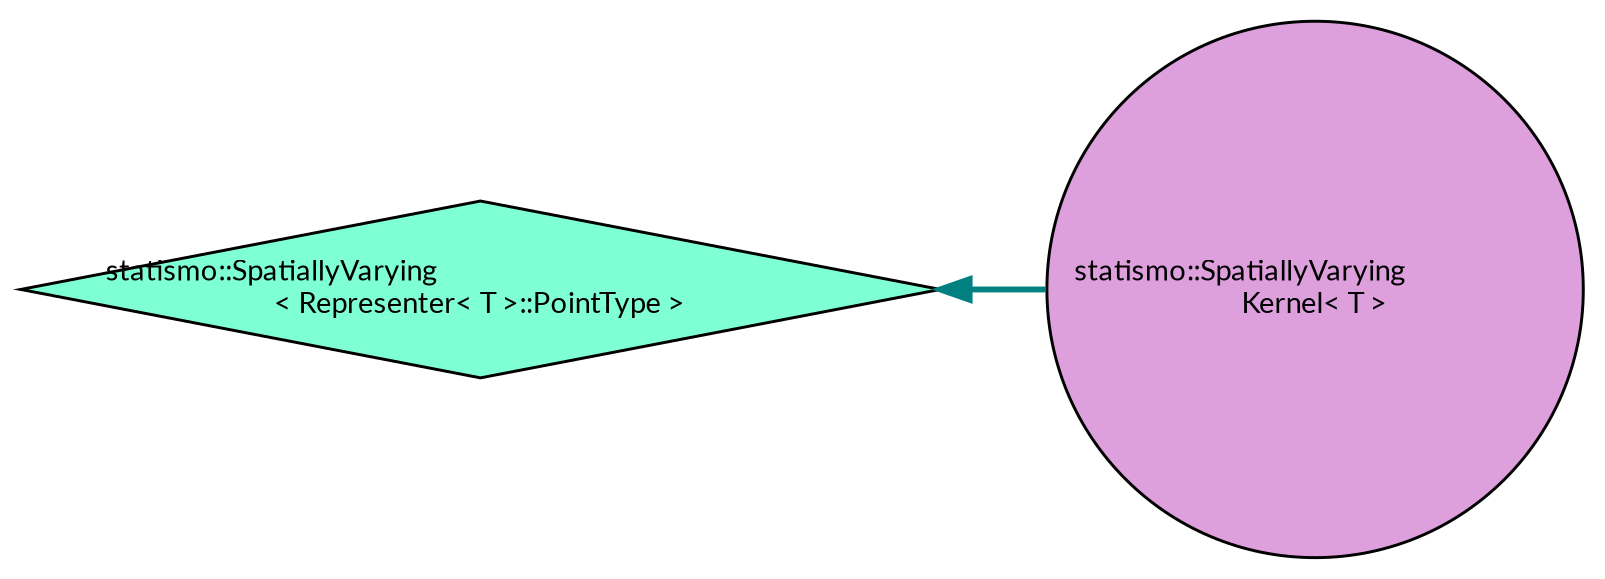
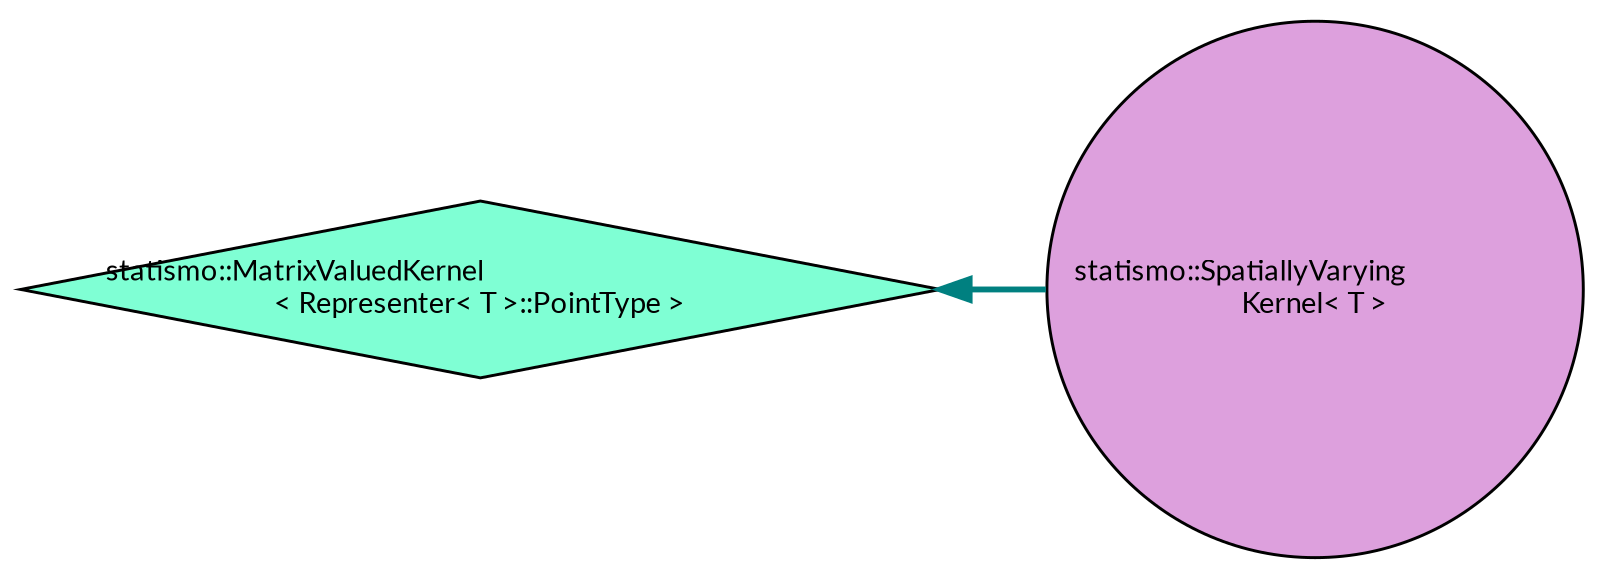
node "statismo::SpatiallyVarying < Representer< T >::PointType >": label "statismo::SpatiallyVarying < Representer< T >::PointType >" -> "statismo::MatrixValuedKernel < Representer< T >::PointType >"
